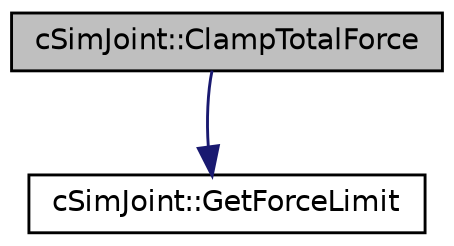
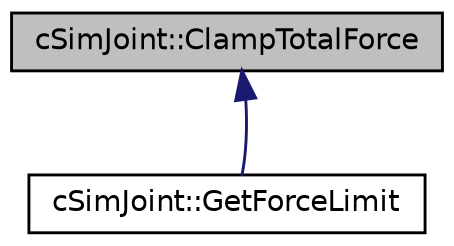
edge "cSimJoint::ClampTotalForce" -> "cSimJoint::GetForceLimit": reversed
